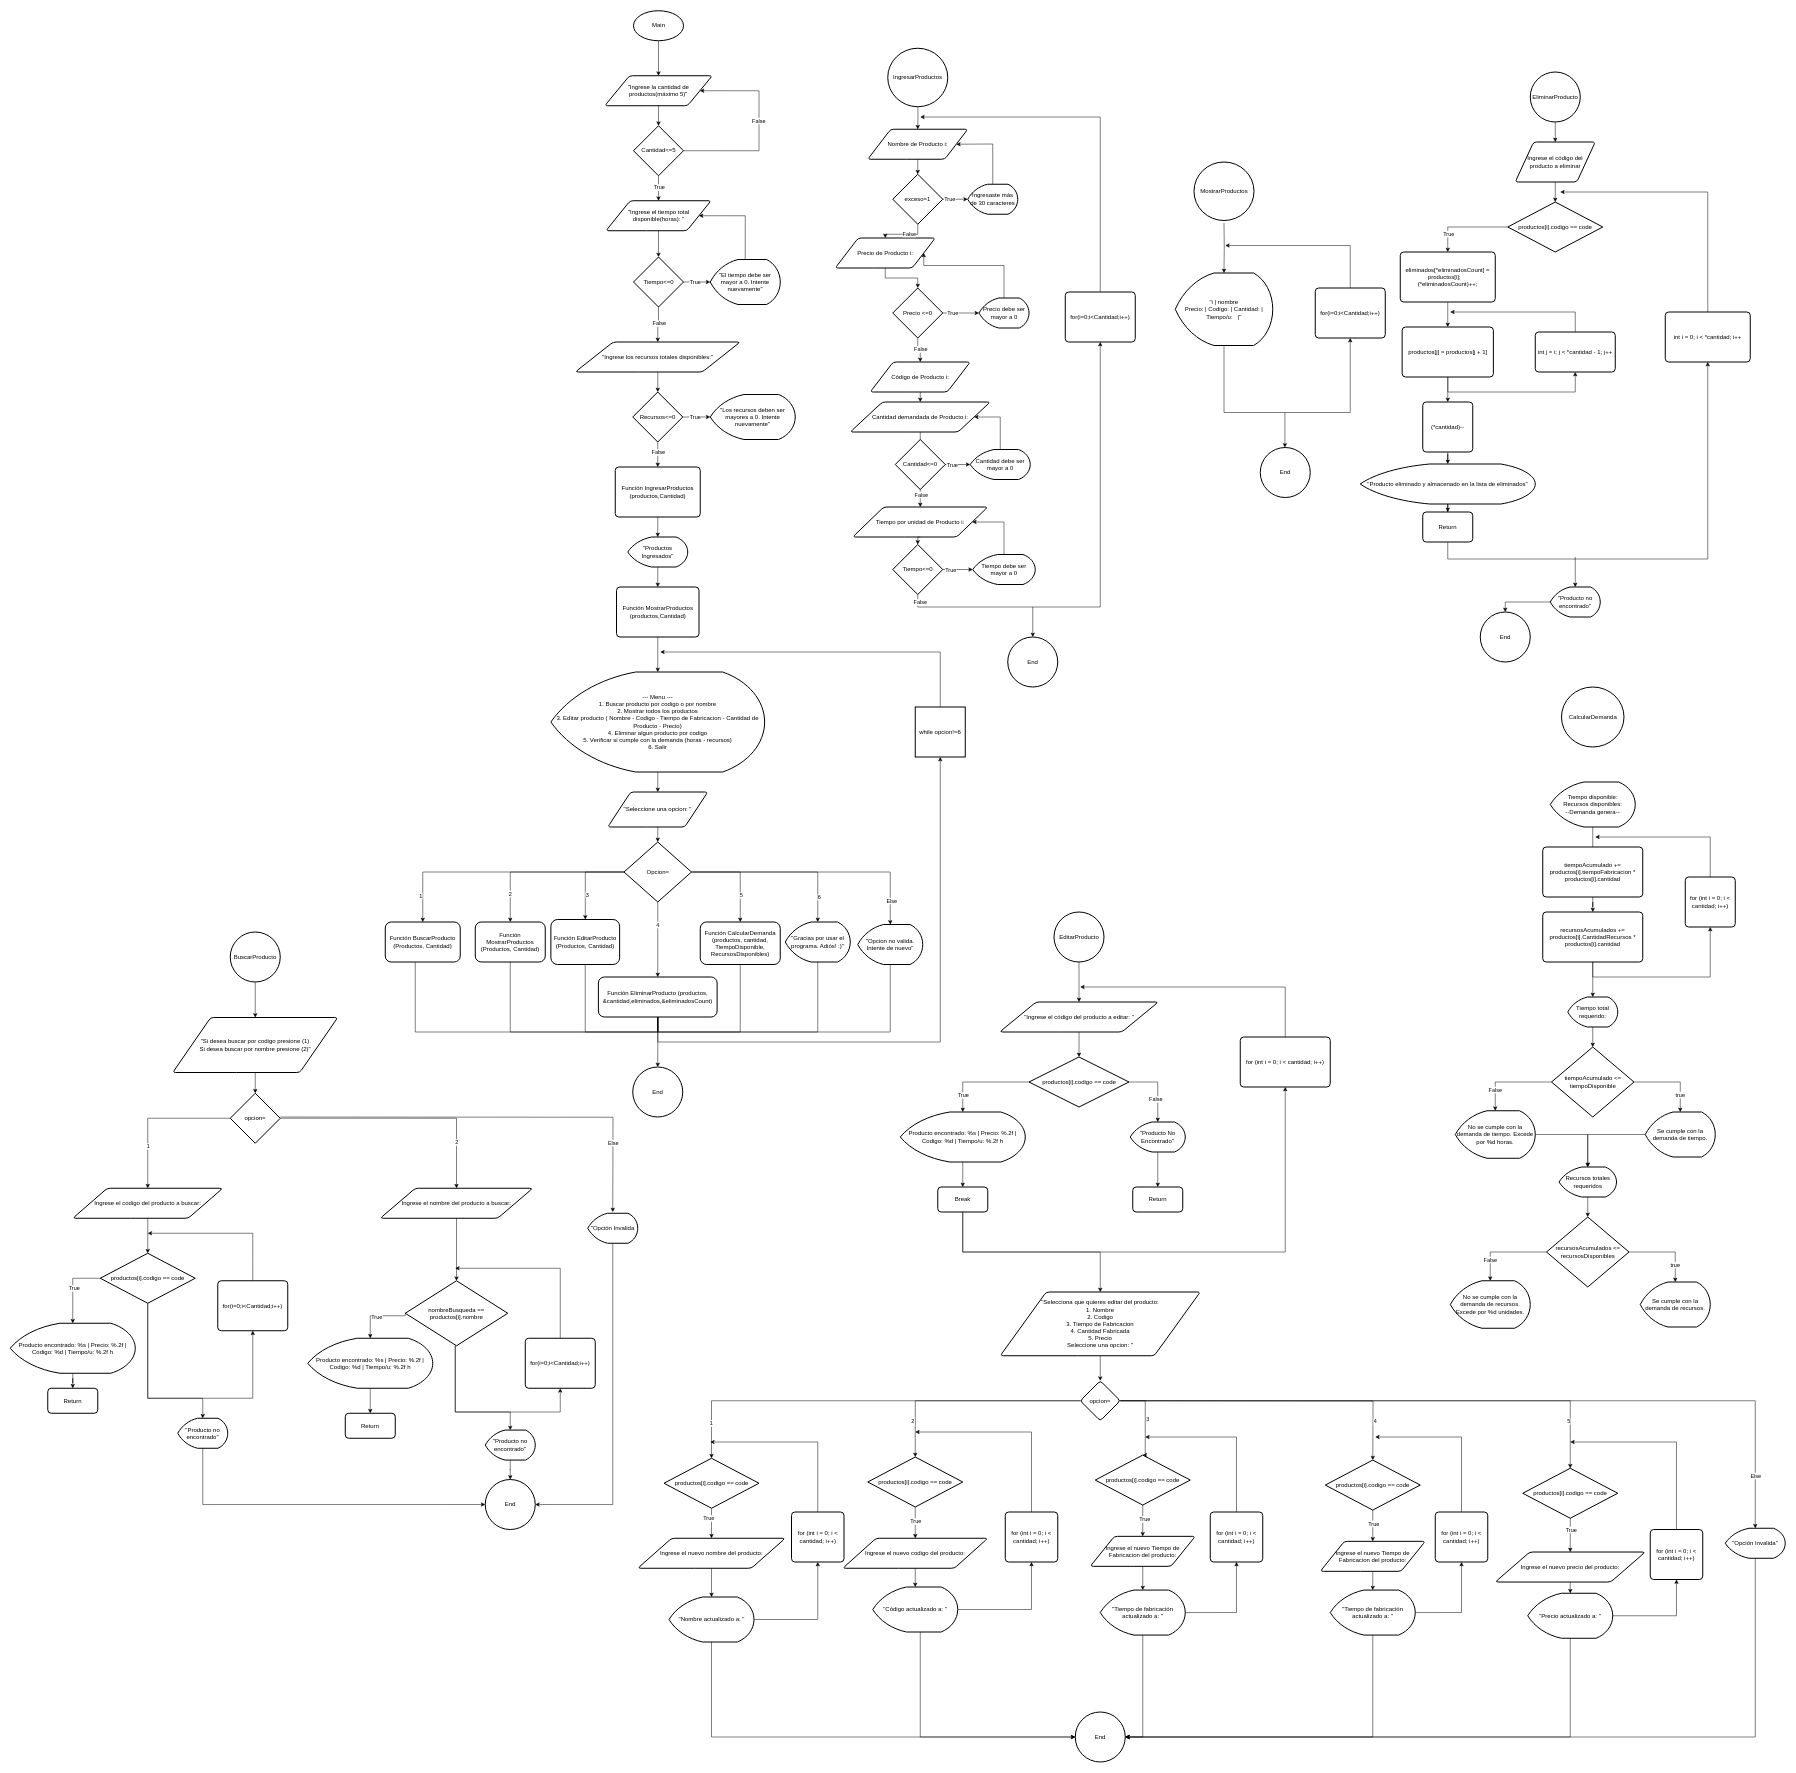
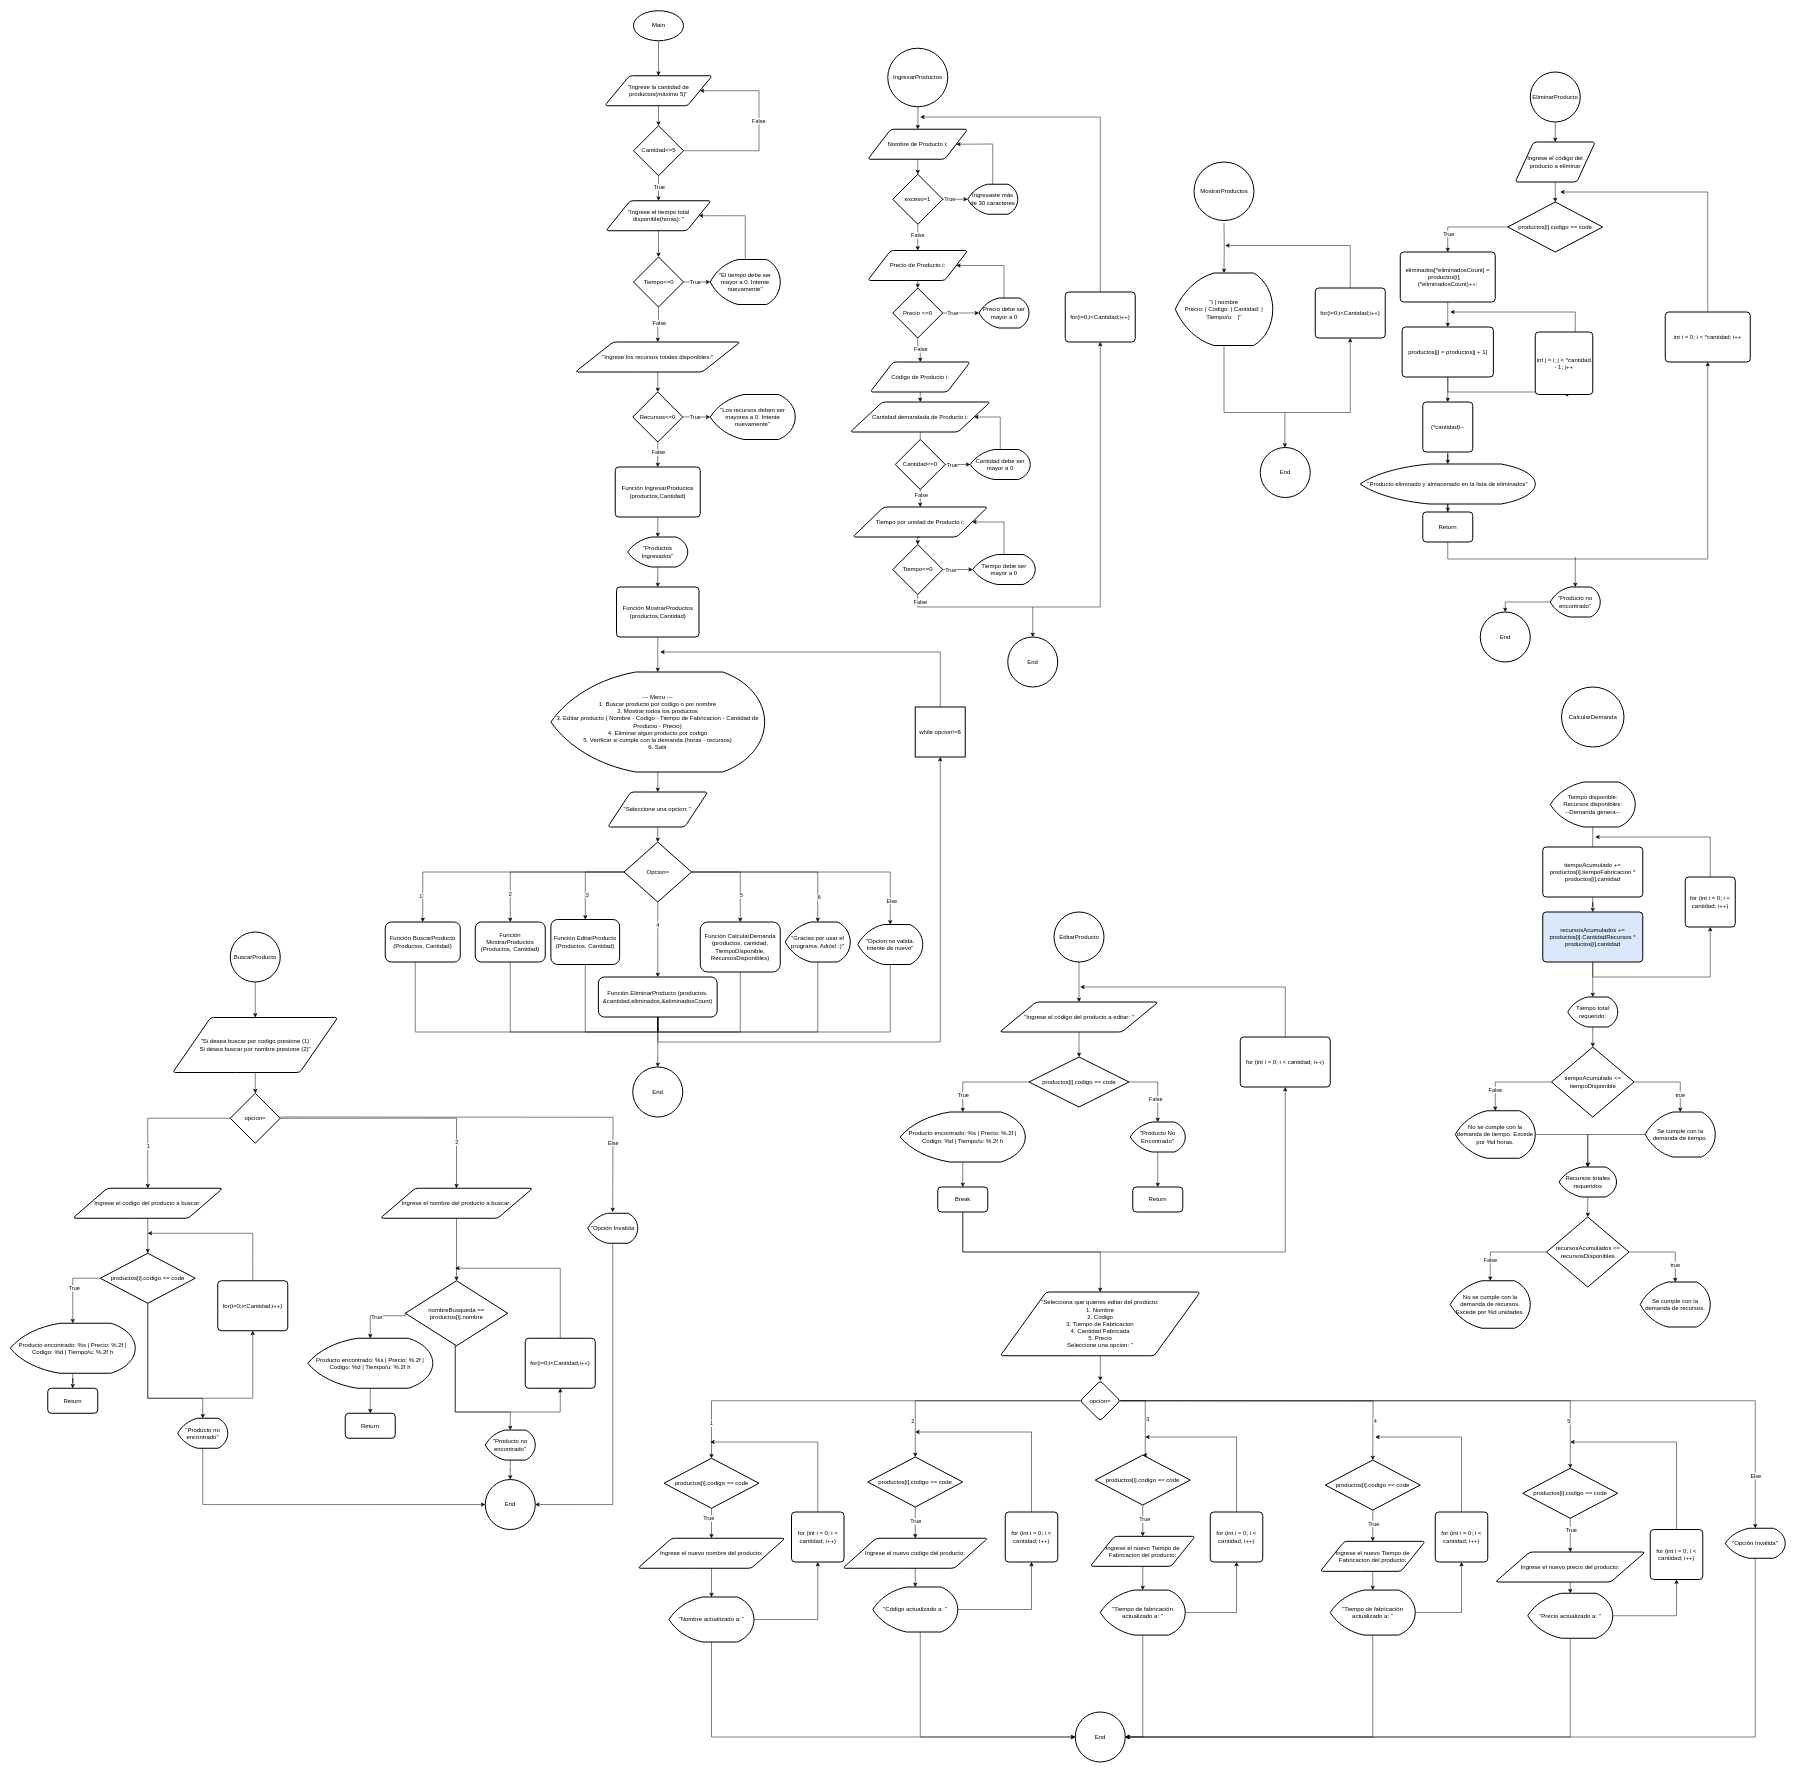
node "Precio de Producto i:": moved (885, 253) -> (918, 265)
node "int j = i; j < *cantidad - 1; j++": size 80x40 -> 58x63
node "recursosAcumulados += productos[i].CantidadRecursos * productos[i].cantidad": fillcolor #ffffff -> #dae8fc
node "Función CalcularDemanda (productos, cantidad, TiempoDisponible, RecursosDisponibles)": size 80x43 -> 80x50
